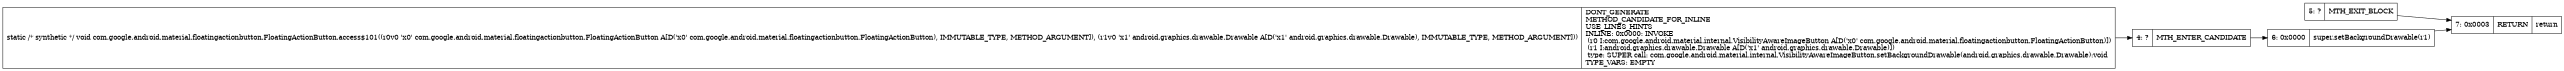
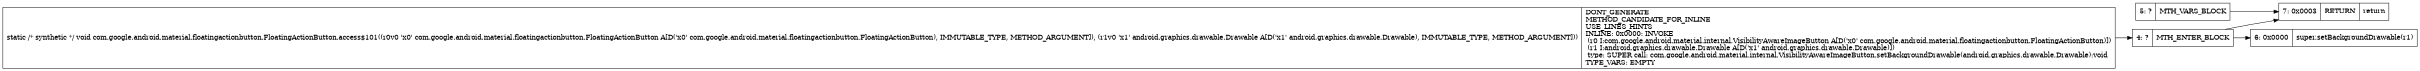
node "5: ?": text "MTH_EXIT_BLOCK" -> "MTH_VARS_BLOCK"
edge "6: 0x0000" -> "7: 0x0003": now "4: ?" -> "7: 0x0003"
node "4: ?": text "MTH_ENTER_CANDIDATE" -> "MTH_ENTER_BLOCK"
